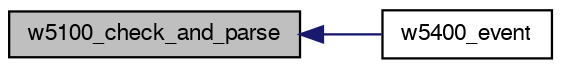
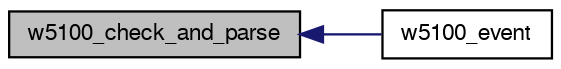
node "w5400_event": label "w5400_event" -> "w5100_event"
